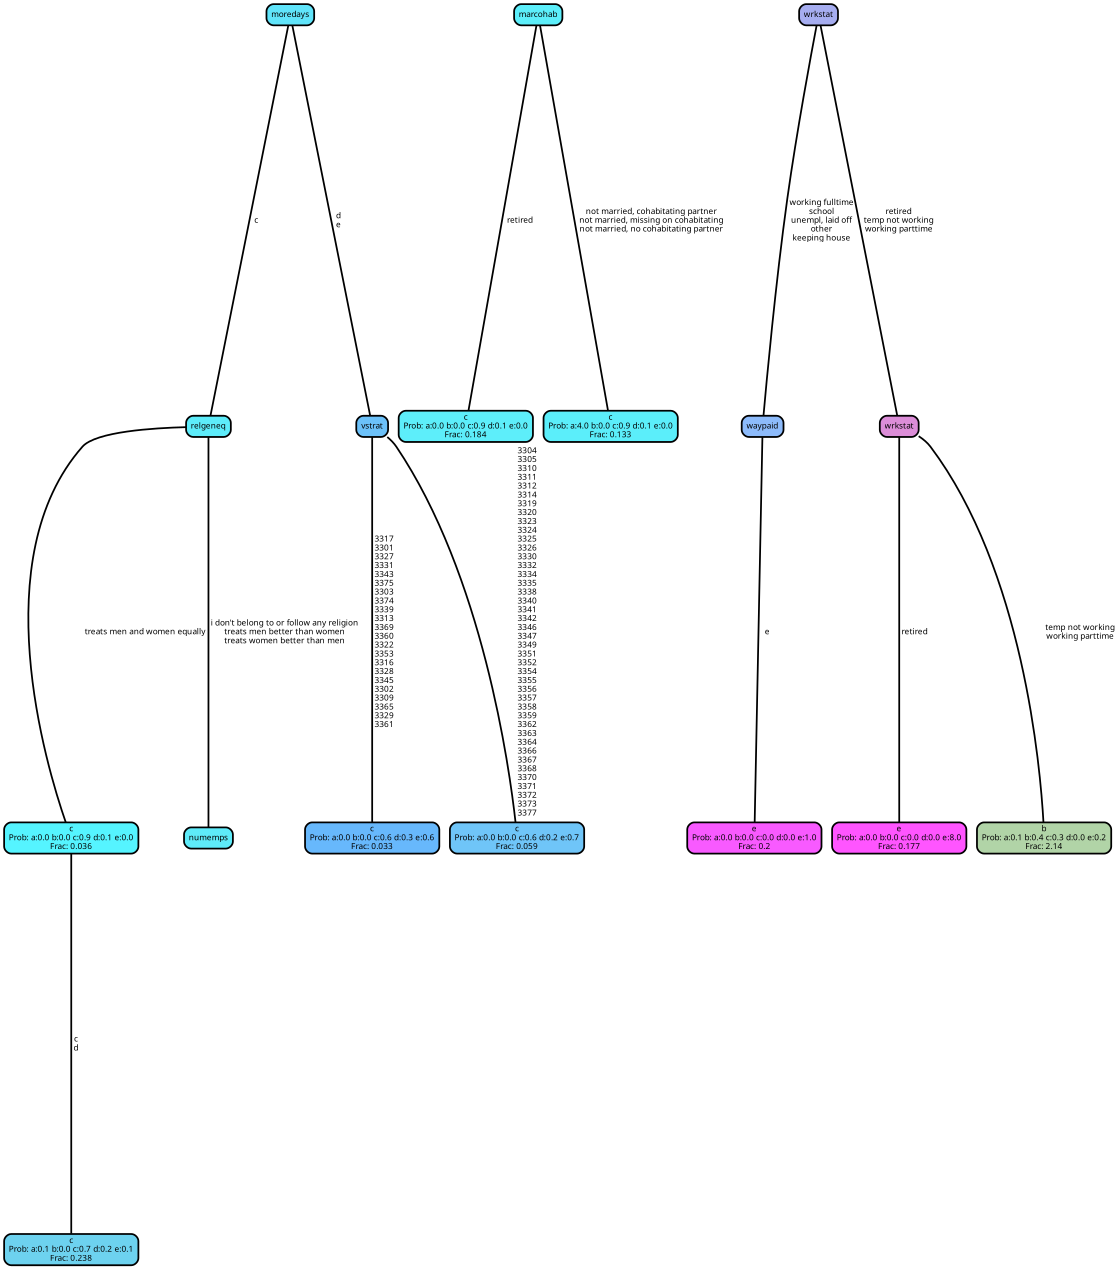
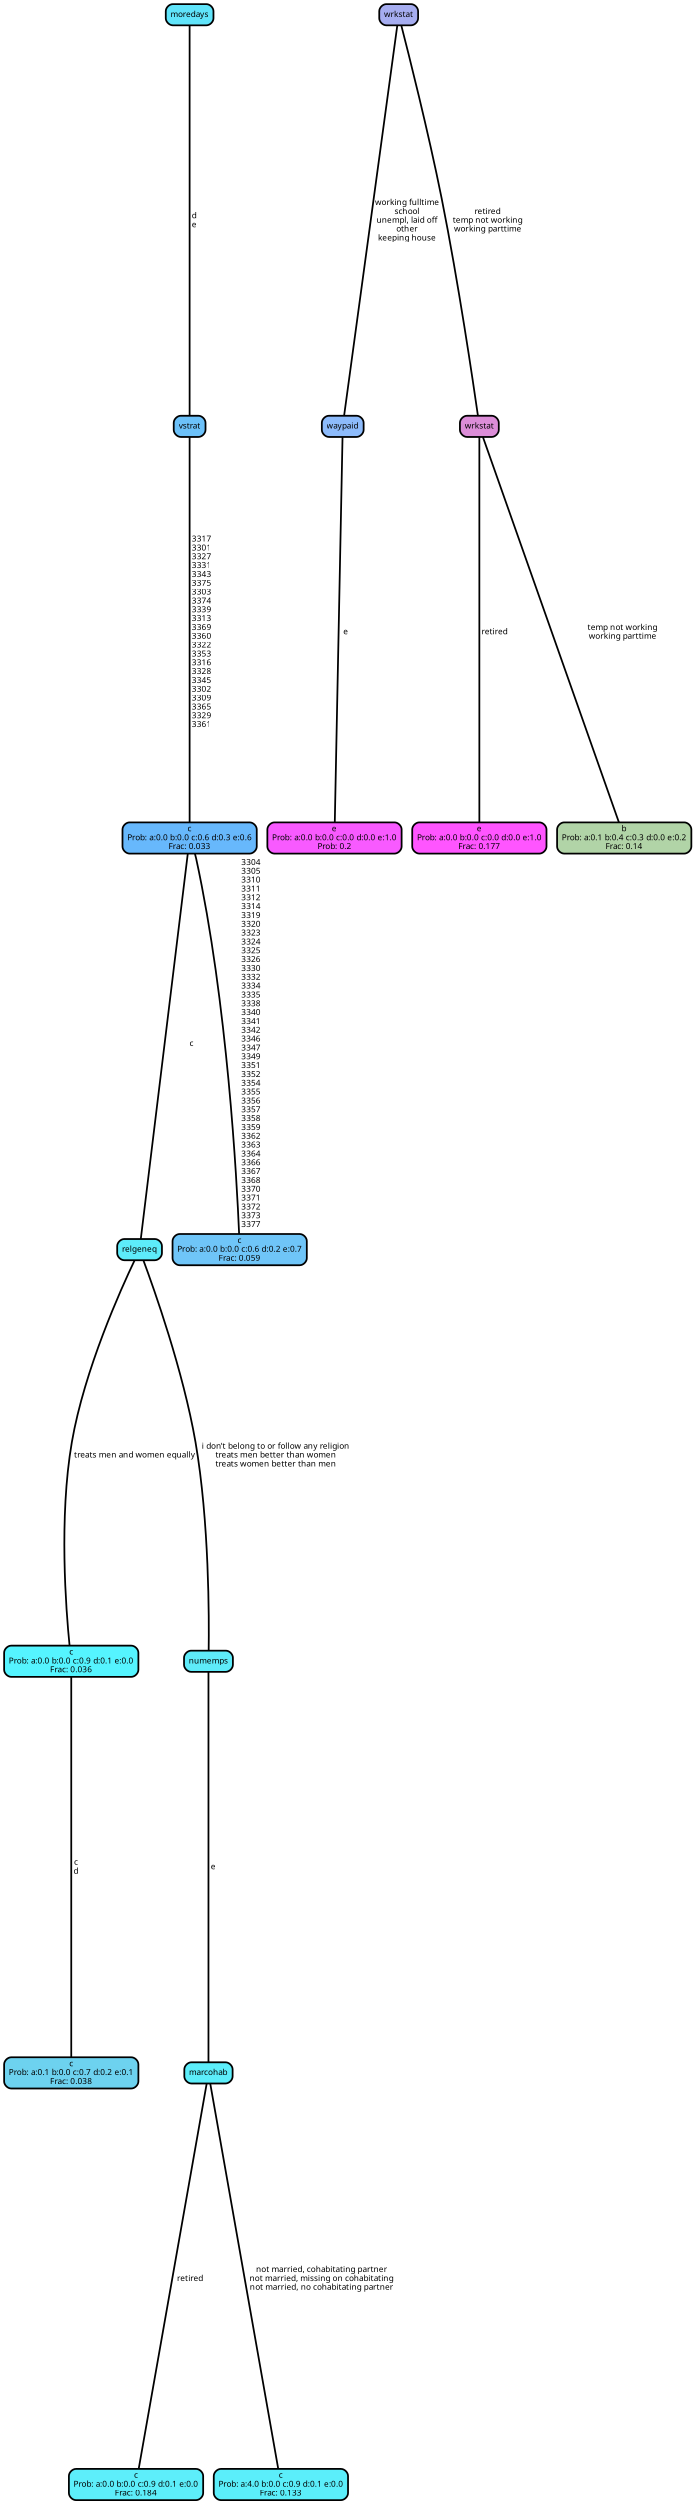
edge "moredays" -- "relgeneq": now "c Prob: a:0.0 b:0.0 c:0.6 d:0.3 e:0.6 Frac: 0.033" -- "relgeneq"
edge "vstrat" -- "c Prob: a:0.0 b:0.0 c:0.6 d:0.2 e:0.7 Frac: 0.059": now "c Prob: a:0.0 b:0.0 c:0.6 d:0.3 e:0.6 Frac: 0.033" -- "c Prob: a:0.0 b:0.0 c:0.6 d:0.2 e:0.7 Frac: 0.059"
node "e Prob: a:0.0 b:0.0 c:0.0 d:0.0 e:1.0 Frac: 0.2": label "e Prob: a:0.0 b:0.0 c:0.0 d:0.0 e:1.0 Frac: 0.2" -> "e Prob: a:0.0 b:0.0 c:0.0 d:0.0 e:1.0 Prob: 0.2"
node "e Prob: a:0.0 b:0.0 c:0.0 d:0.0 e:8.0 Frac: 0.177": label "e Prob: a:0.0 b:0.0 c:0.0 d:0.0 e:8.0 Frac: 0.177" -> "e Prob: a:0.0 b:0.0 c:0.0 d:0.0 e:1.0 Frac: 0.177"
node "b Prob: a:0.1 b:0.4 c:0.3 d:0.0 e:0.2 Frac: 2.14": label "b Prob: a:0.1 b:0.4 c:0.3 d:0.0 e:0.2 Frac: 2.14" -> "b Prob: a:0.1 b:0.4 c:0.3 d:0.0 e:0.2 Frac: 0.14"
node "c Prob: a:0.1 b:0.0 c:0.7 d:0.2 e:0.1 Frac: 0.238": label "c Prob: a:0.1 b:0.0 c:0.7 d:0.2 e:0.1 Frac: 0.238" -> "c Prob: a:0.1 b:0.0 c:0.7 d:0.2 e:0.1 Frac: 0.038"
edge "numemps" -- "marcohab": added, label "e"
